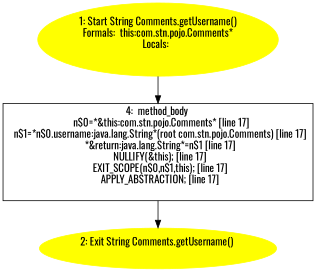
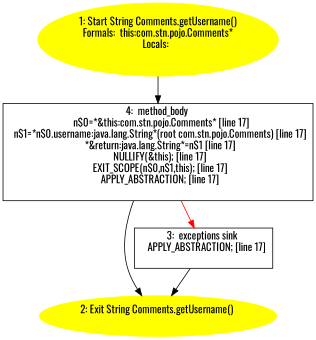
node "3:  exceptions sink APPLY_ABSTRACTION; [line 17]": added
